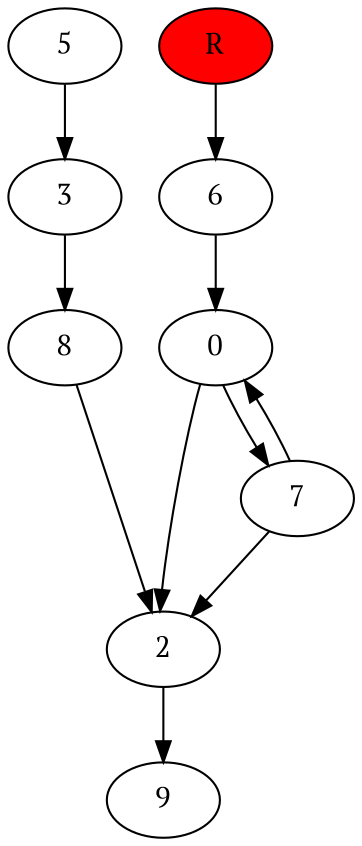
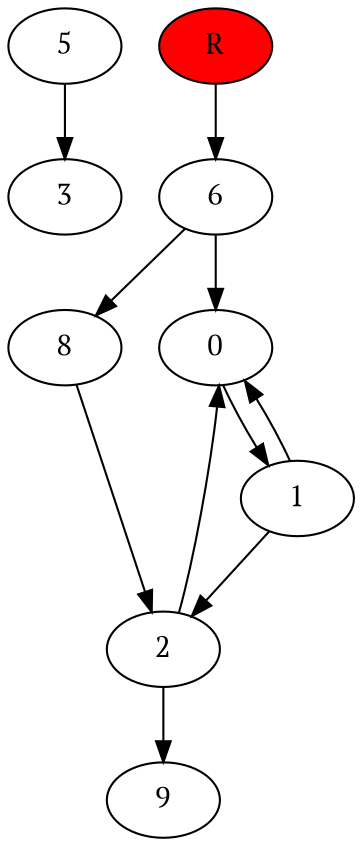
edge "3" -> "8": now "6" -> "8"
edge "0" -> "2": reversed
node "7": label "7" -> "1"
